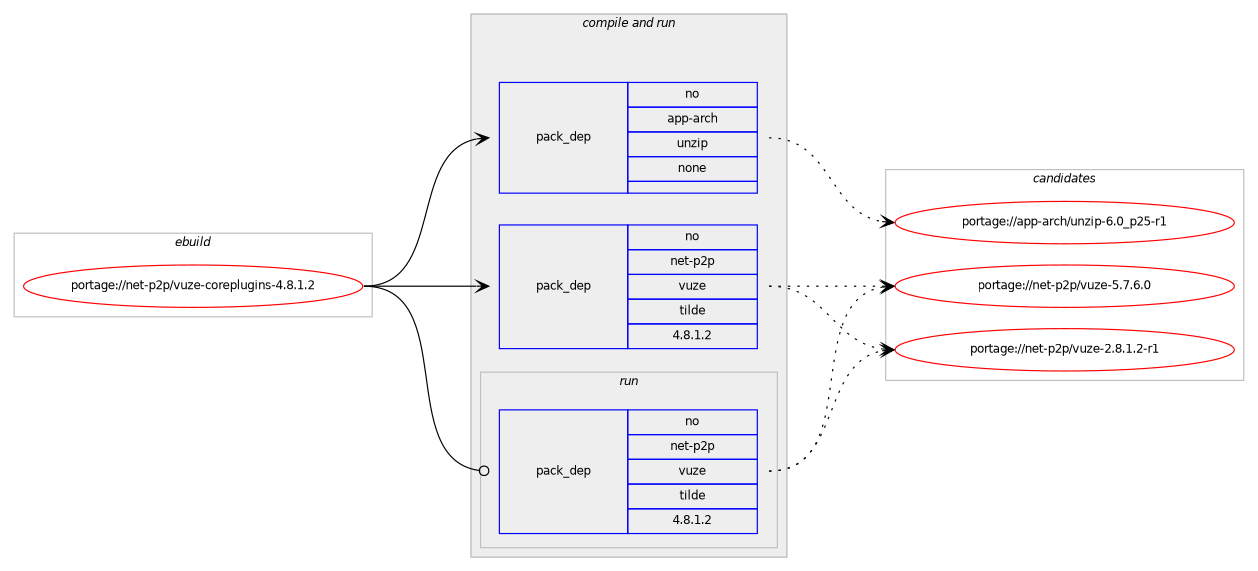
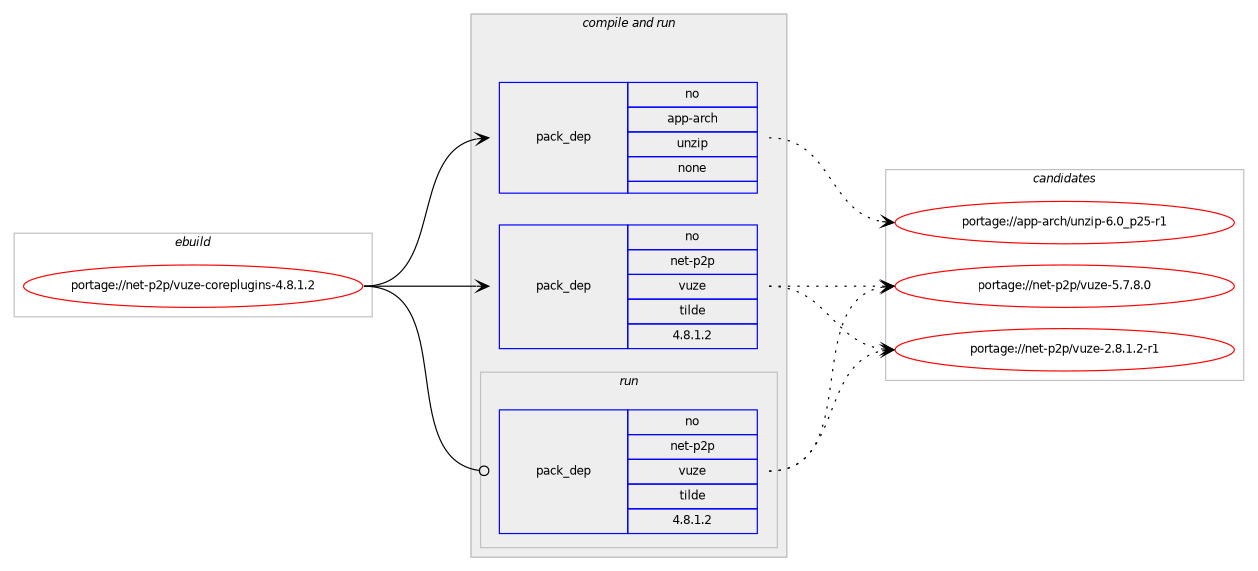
node "portage://net-p2p/vuze-5.7.6.0": label "portage://net-p2p/vuze-5.7.6.0" -> "portage://net-p2p/vuze-5.7.8.0"
